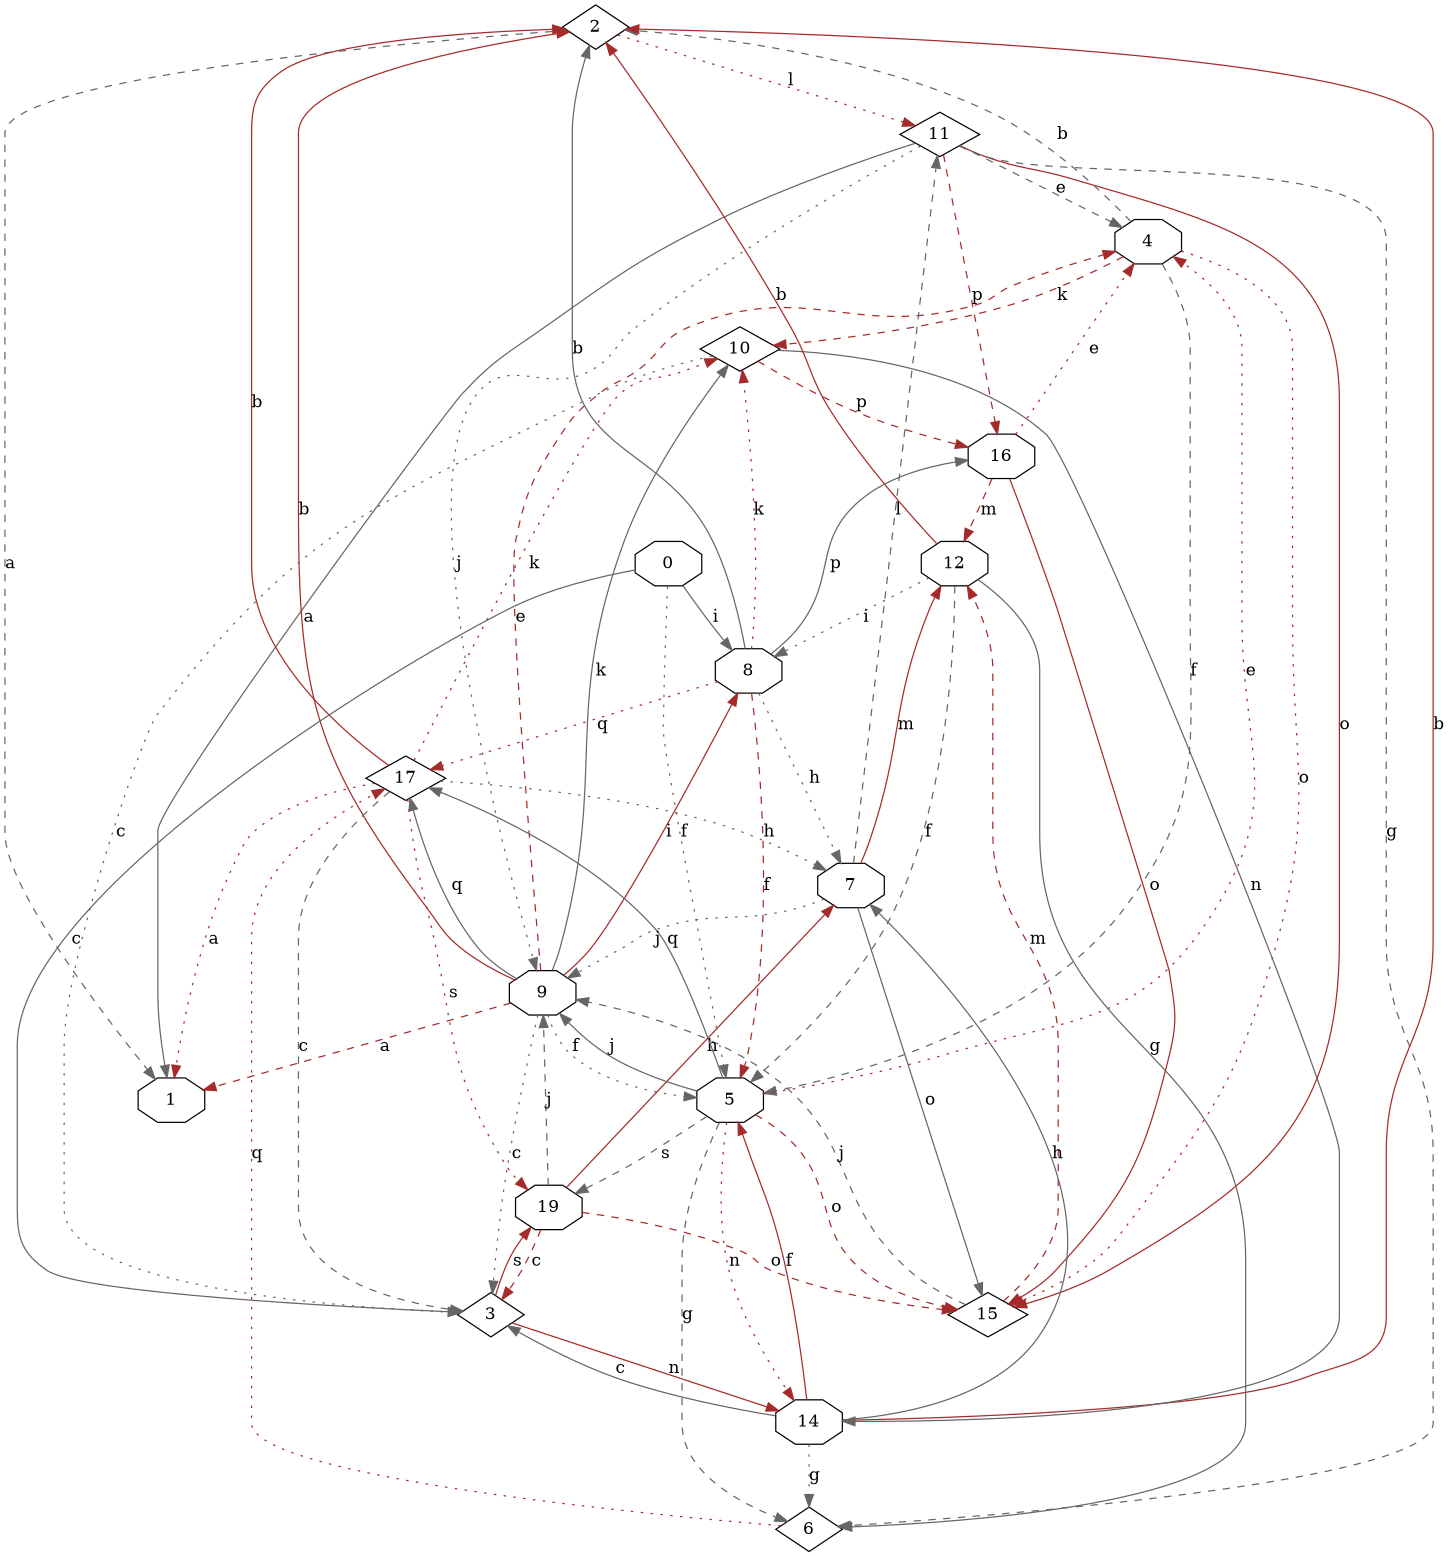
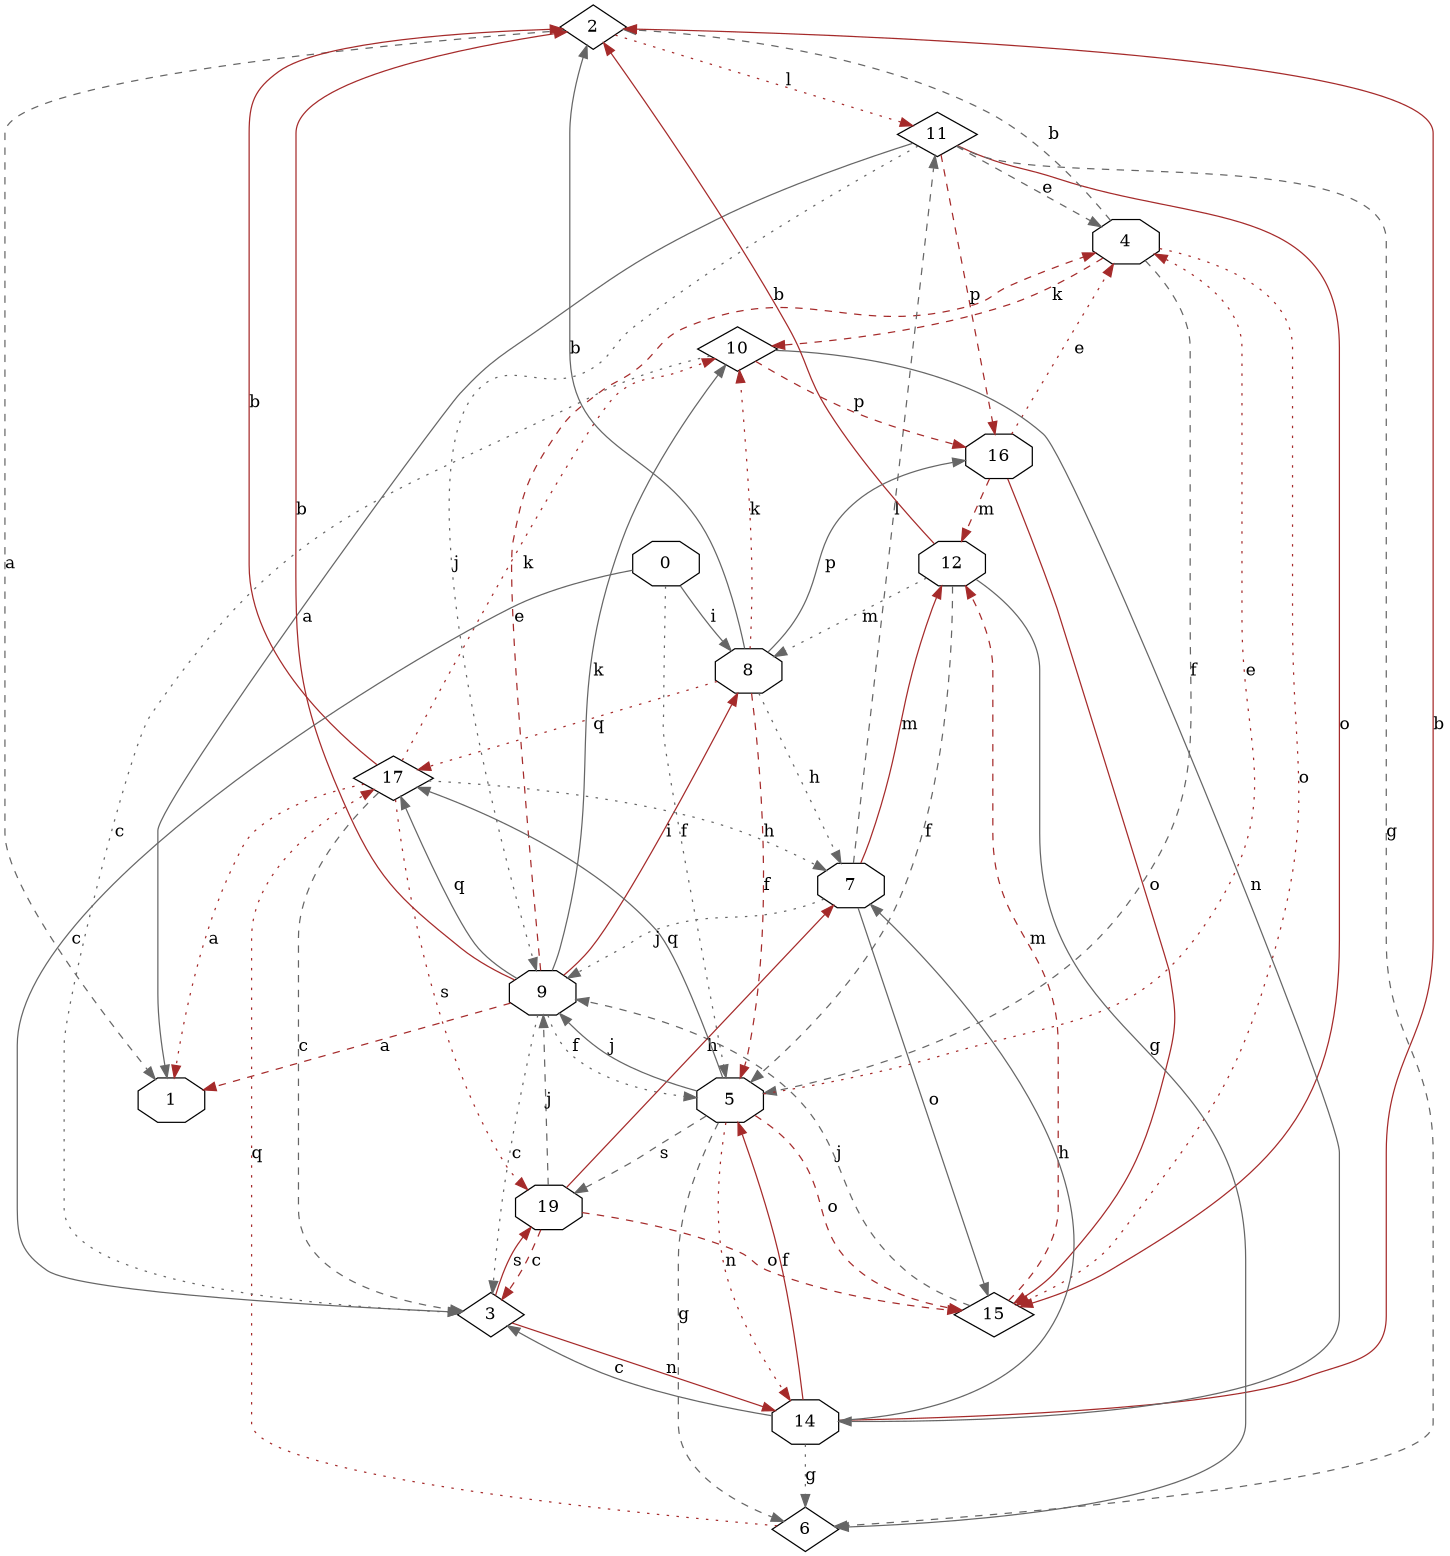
edge "12" -> "8": label "i" -> "m"
